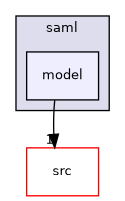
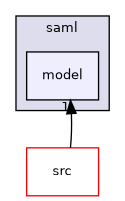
edge "model" -> "src": reversed
